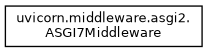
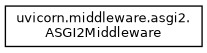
node "uvicorn.middleware.asgi2. ASGI7Middleware": label "uvicorn.middleware.asgi2. ASGI7Middleware" -> "uvicorn.middleware.asgi2. ASGI2Middleware"
